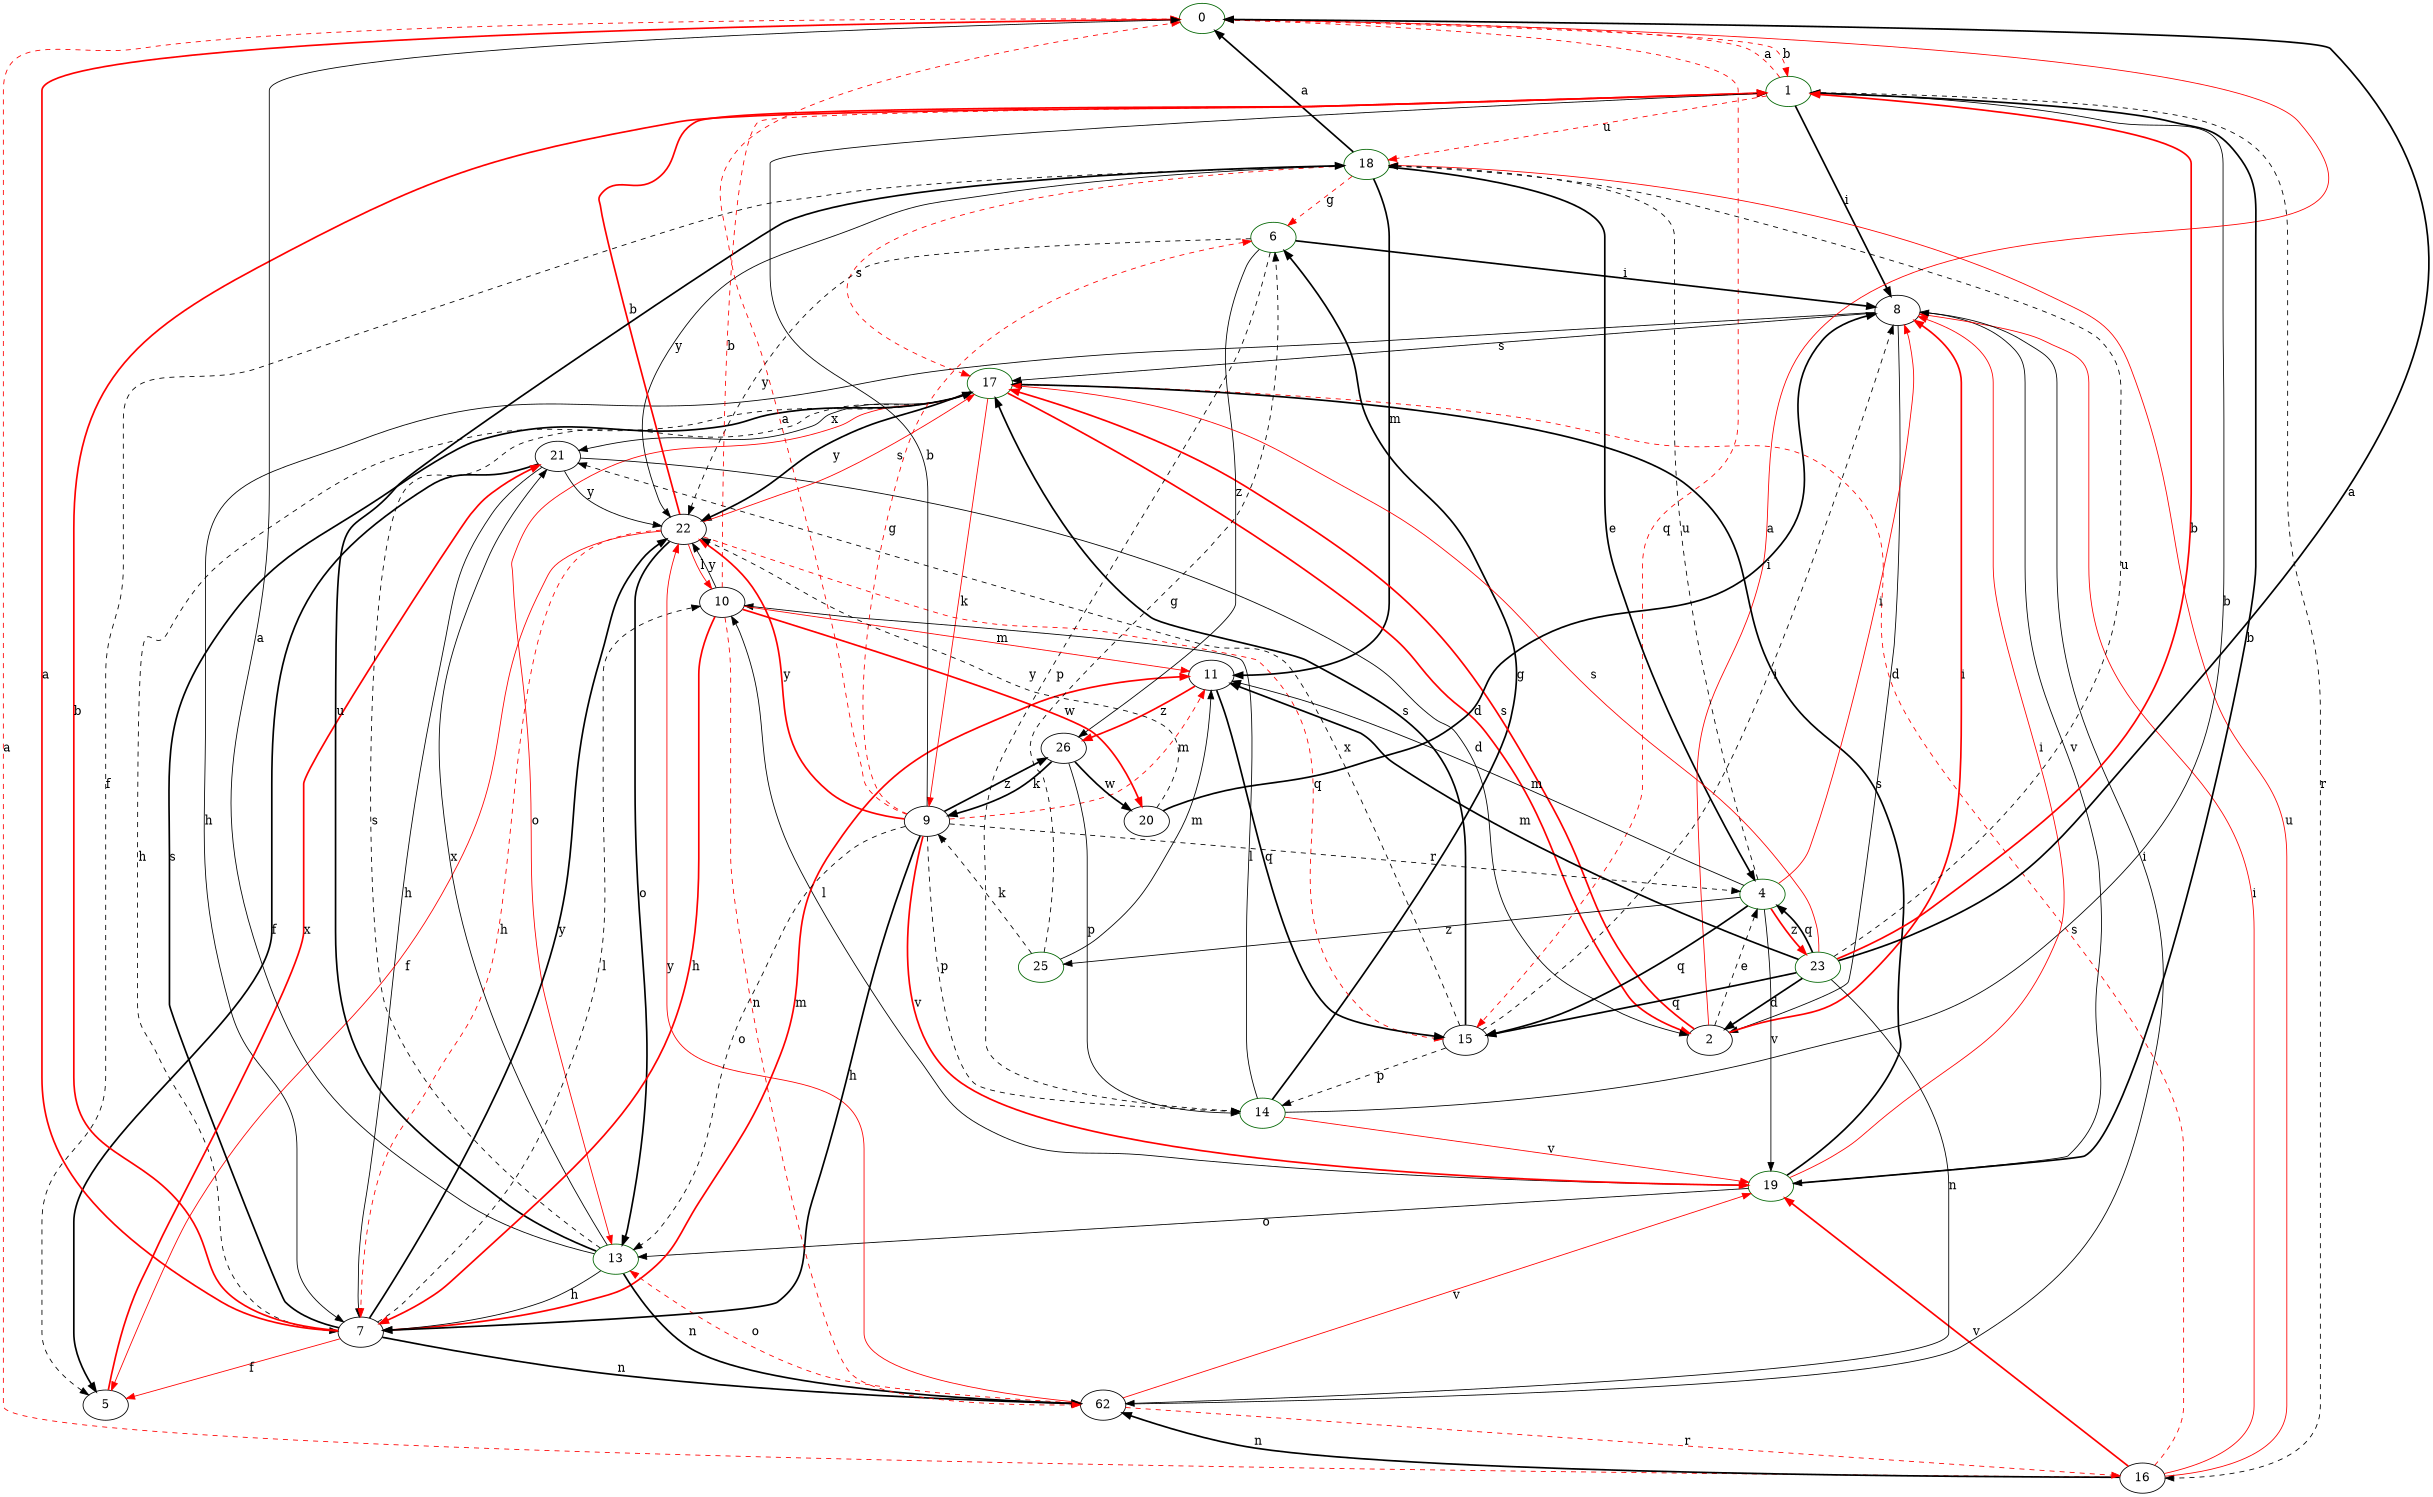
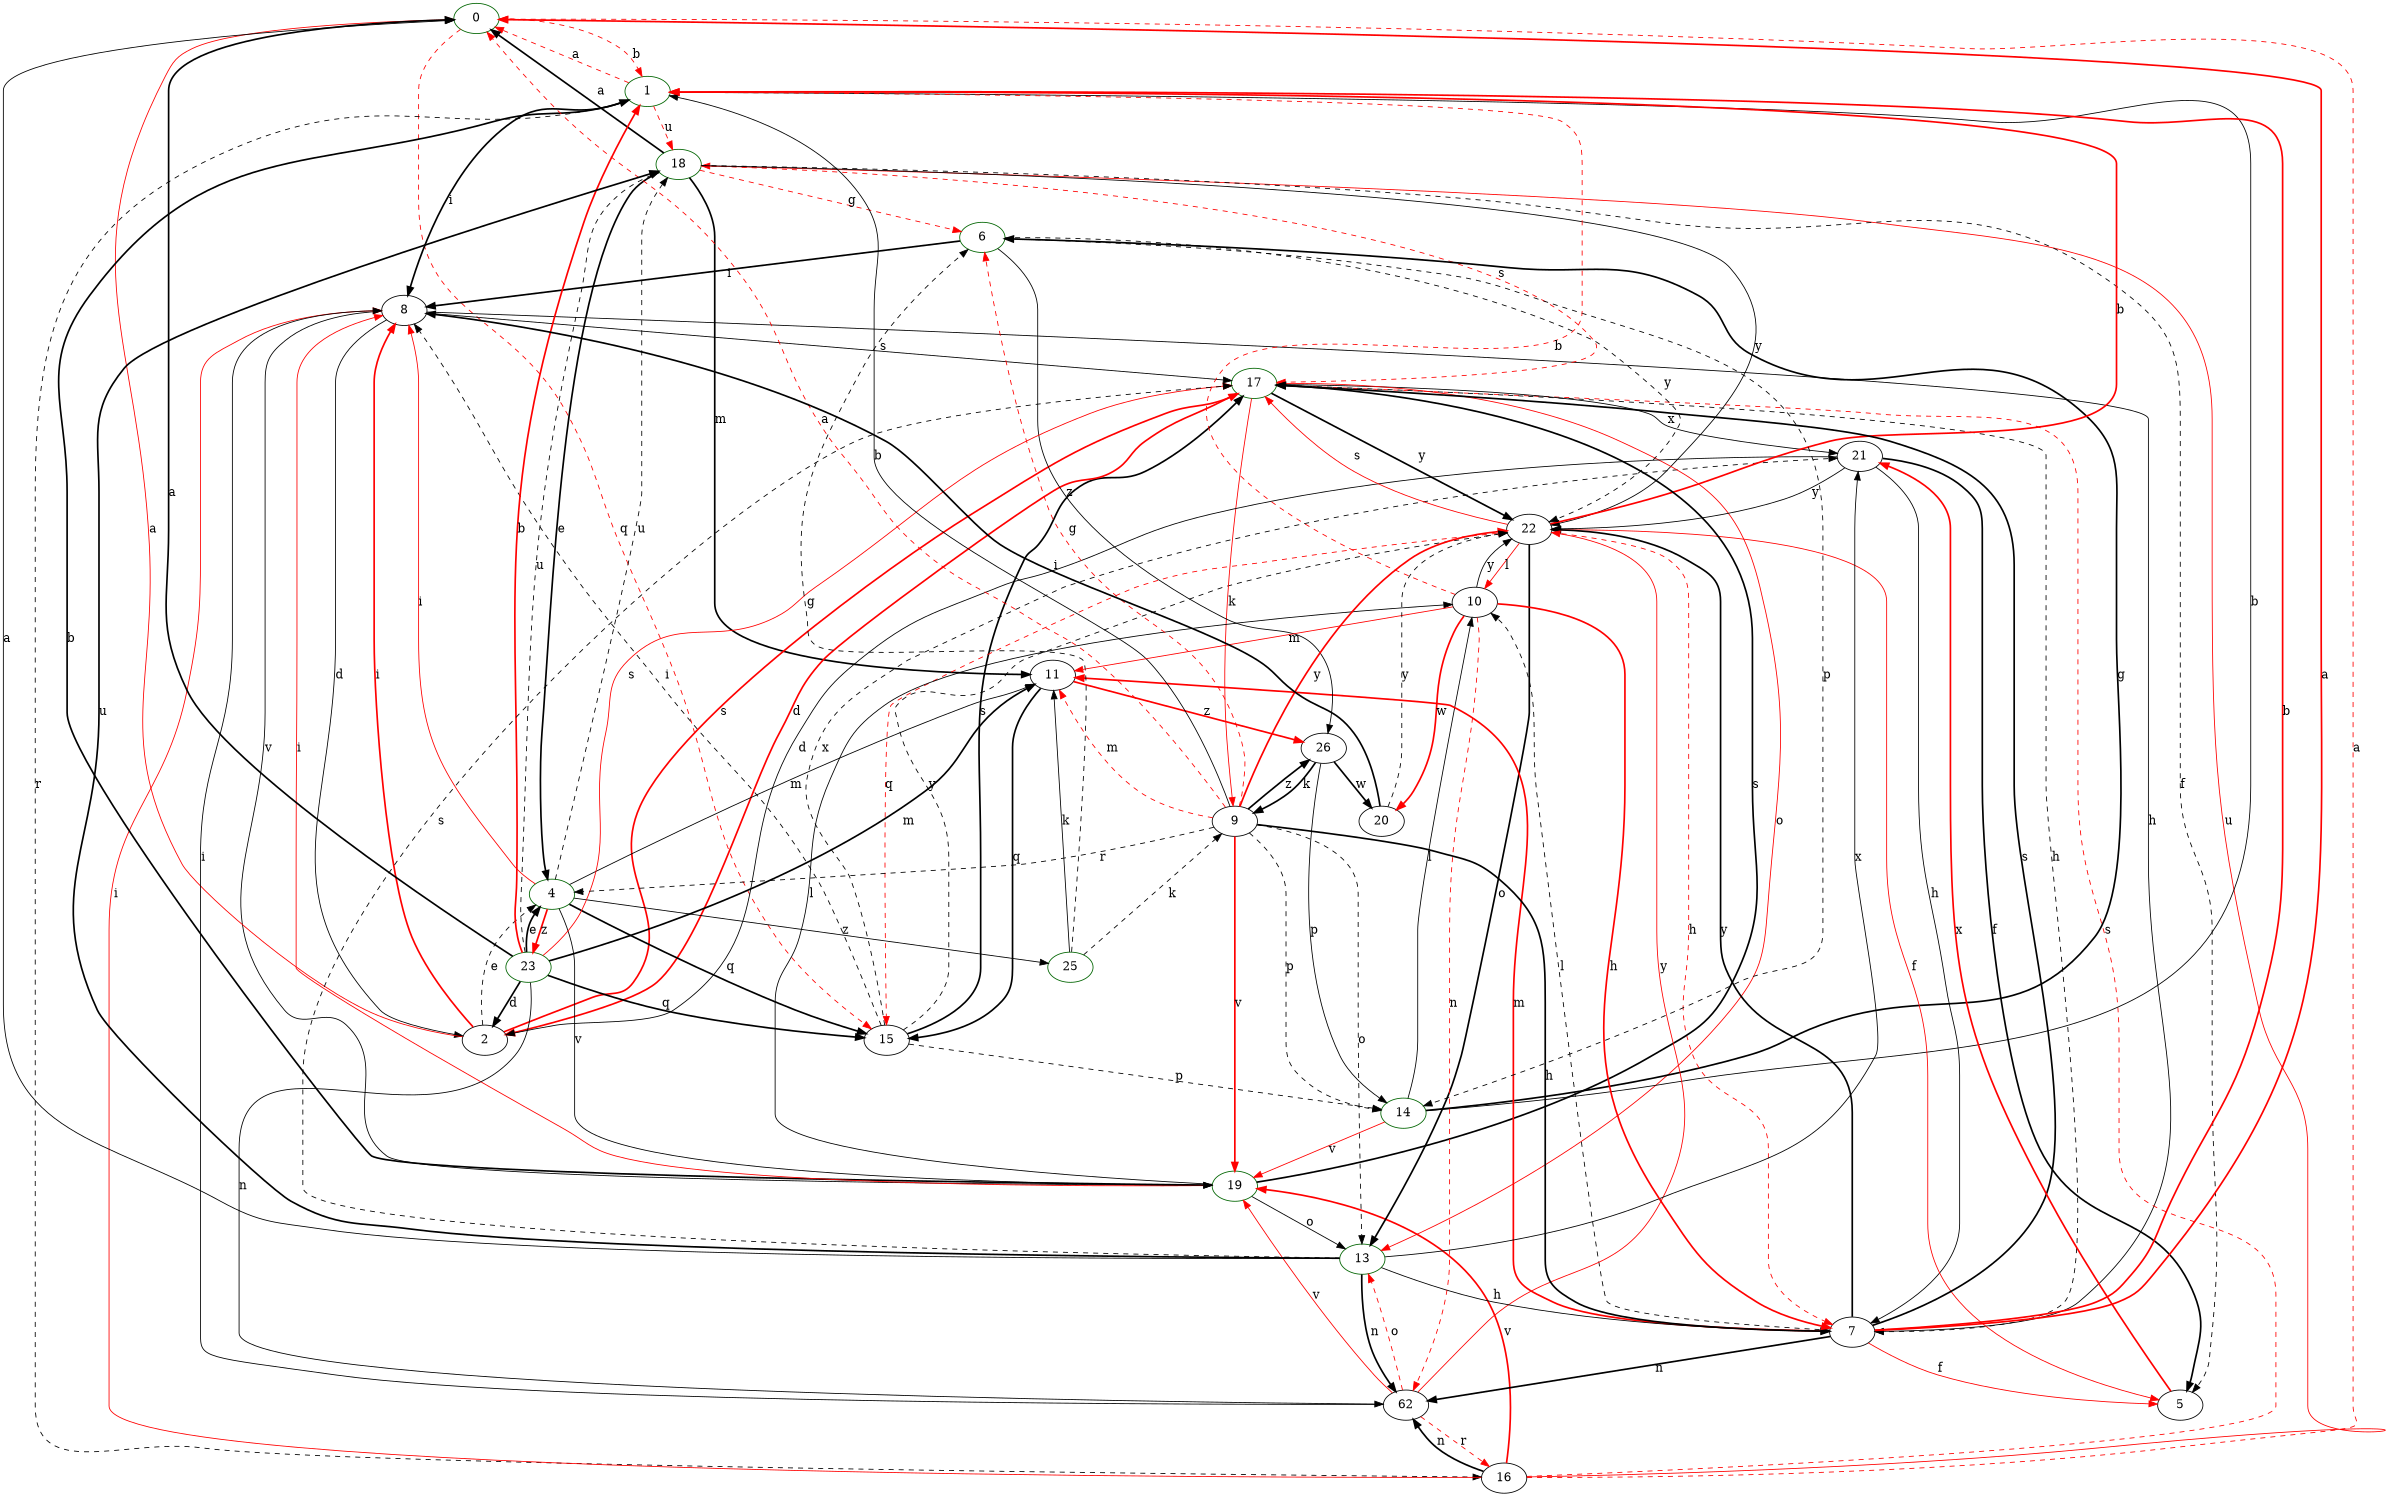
edge "15" -> "22": added, label "y"
edge "25" -> "11": label "m" -> "k"
edge "23" -> "4": label "q" -> "e"
